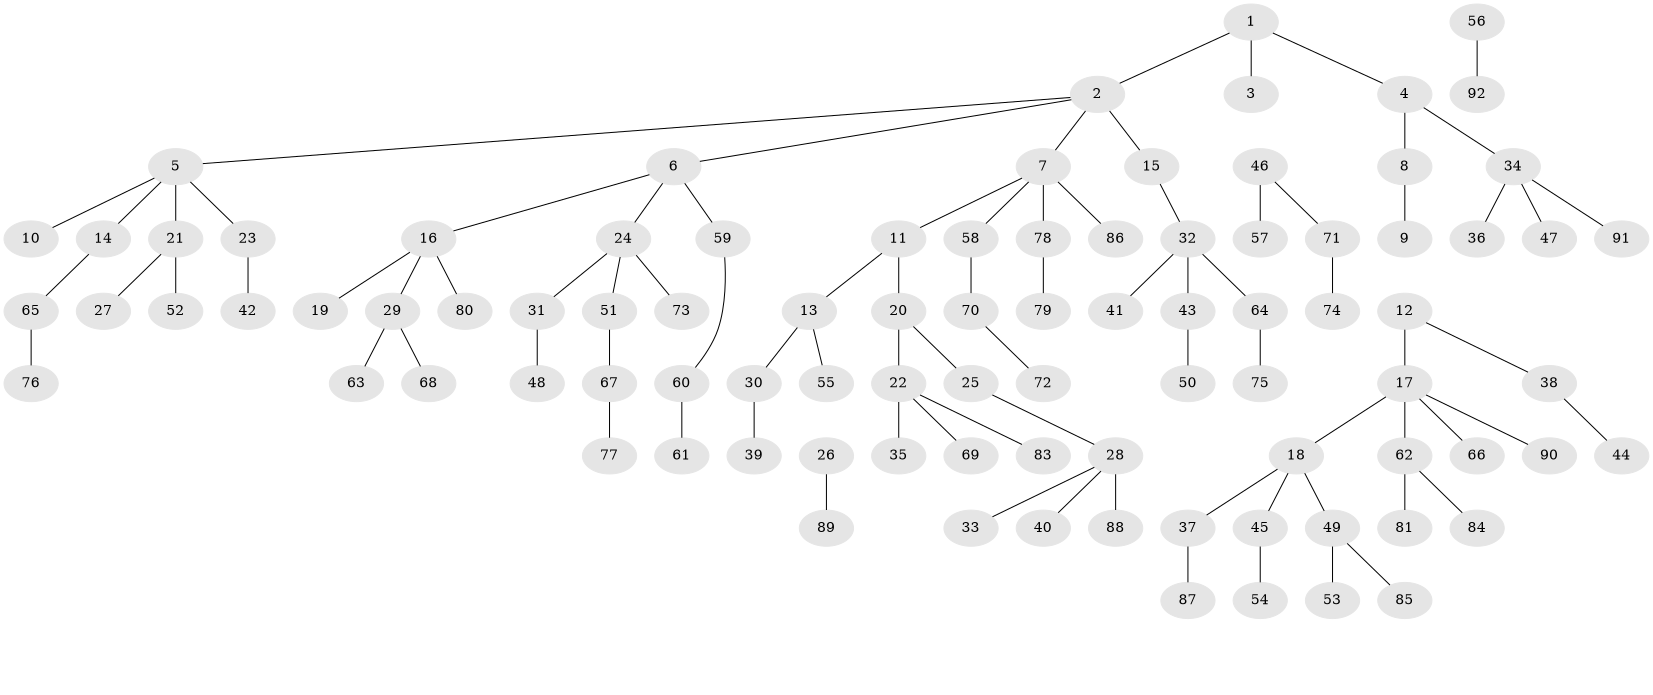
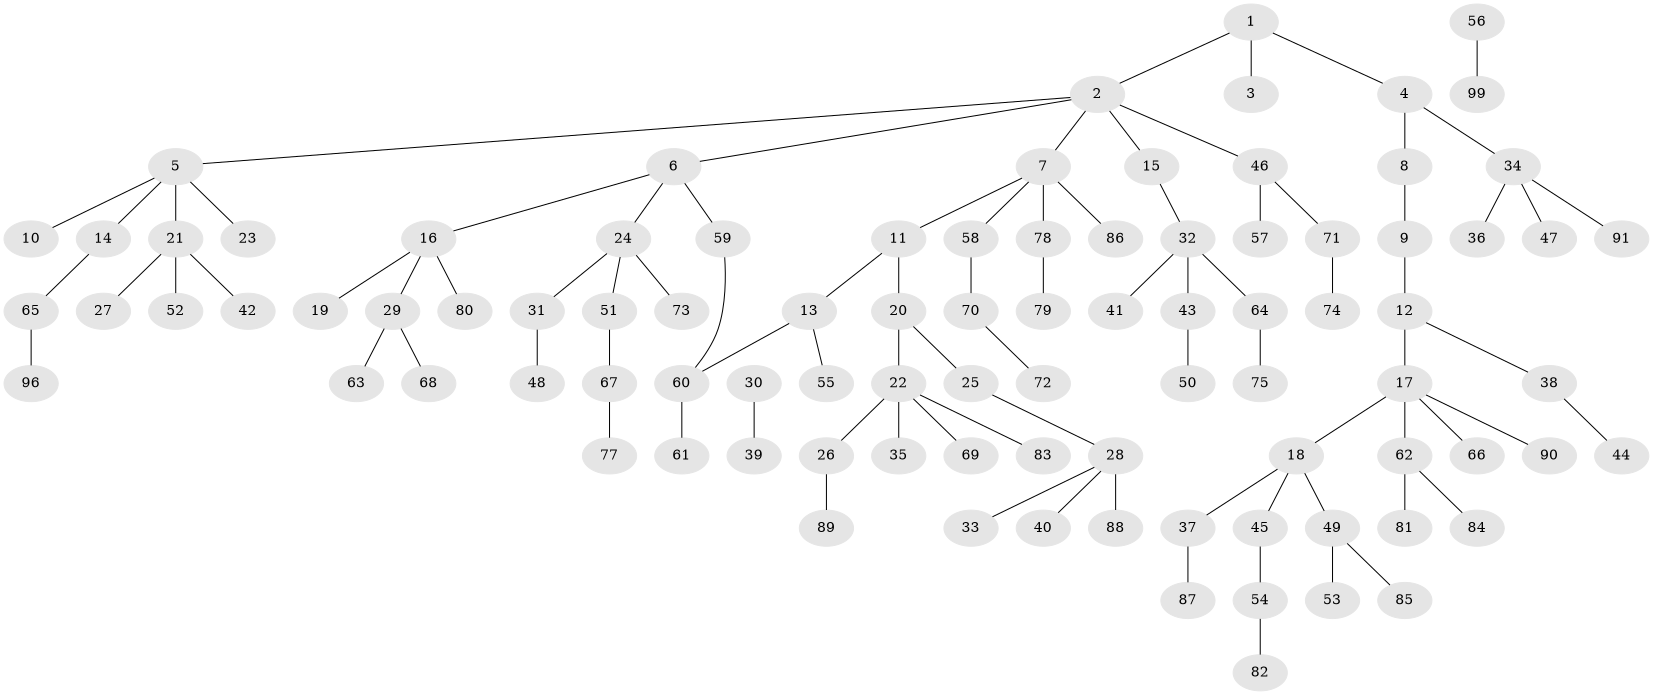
node "92": label "92" -> "99"
edge "2" -- "46": added
edge "23" -- "42": now "21" -- "42"
edge "9" -- "12": added
edge "13" -- "30": now "13" -- "60"
node "76": label "76" -> "96"
edge "22" -- "26": added
node "82": added
